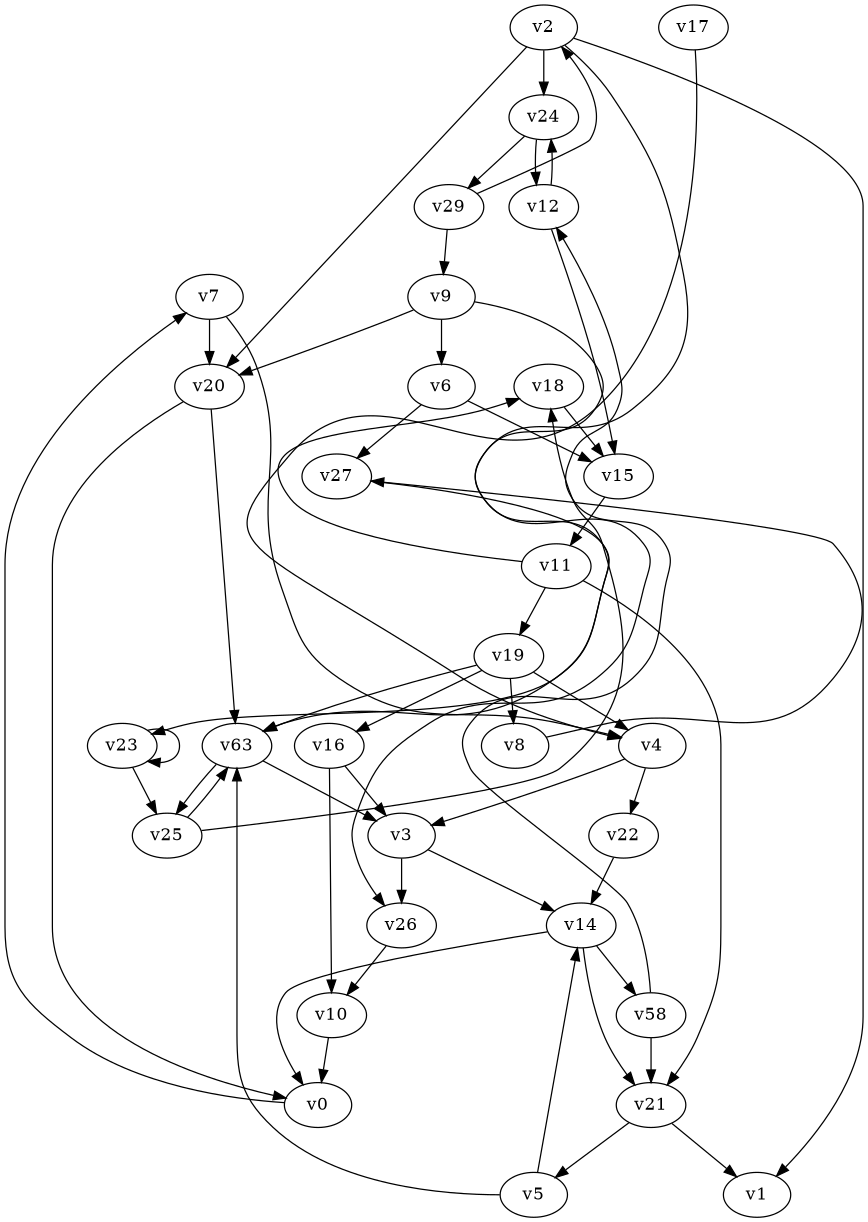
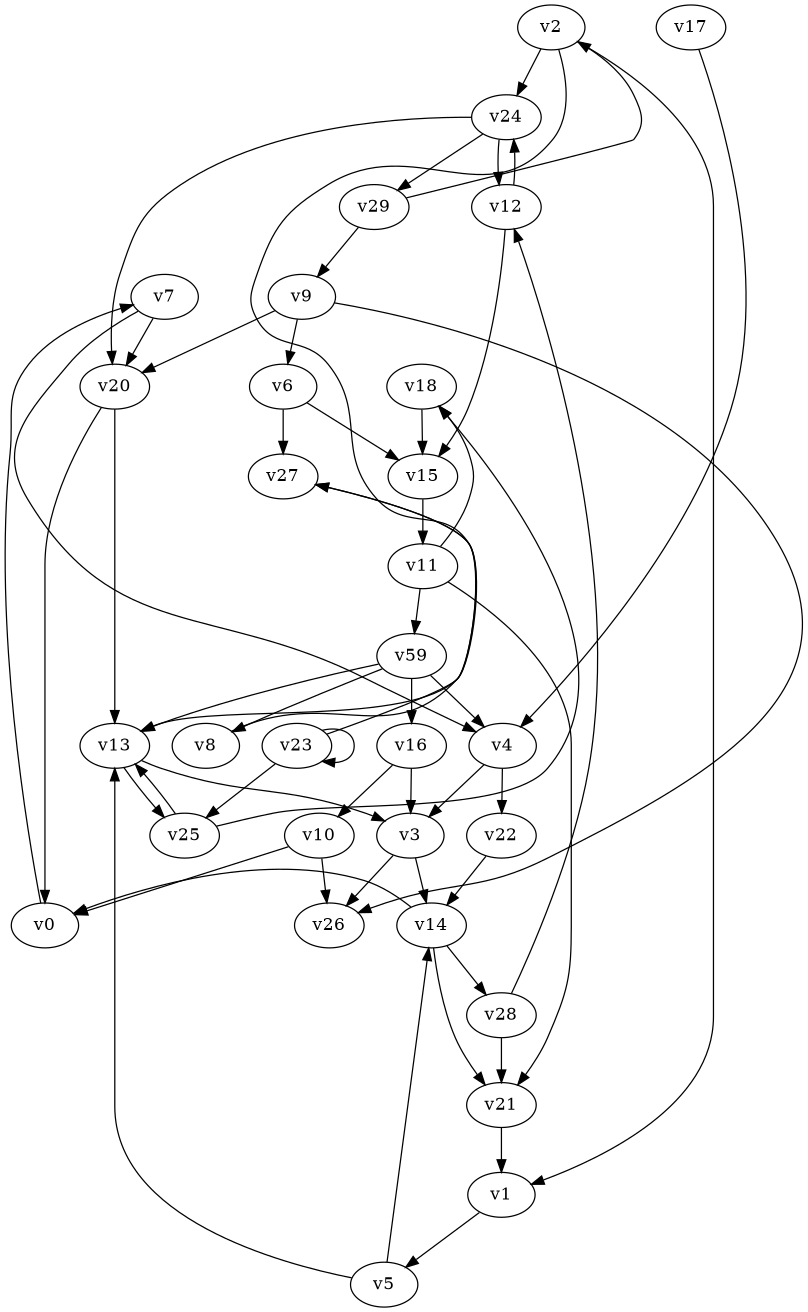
edge "v2" -> "v20": now "v24" -> "v20"
node "v19": label "v19" -> "v59"
edge "v27" -> "v23": reversed
node "v63": label "v63" -> "v13"
edge "v26" -> "v10": reversed
node "v58": label "v58" -> "v28"
edge "v21" -> "v5": now "v1" -> "v5"
